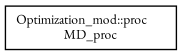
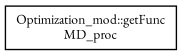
node "Optimization_mod::proc MD_proc": label "Optimization_mod::proc MD_proc" -> "Optimization_mod::getFunc MD_proc"
